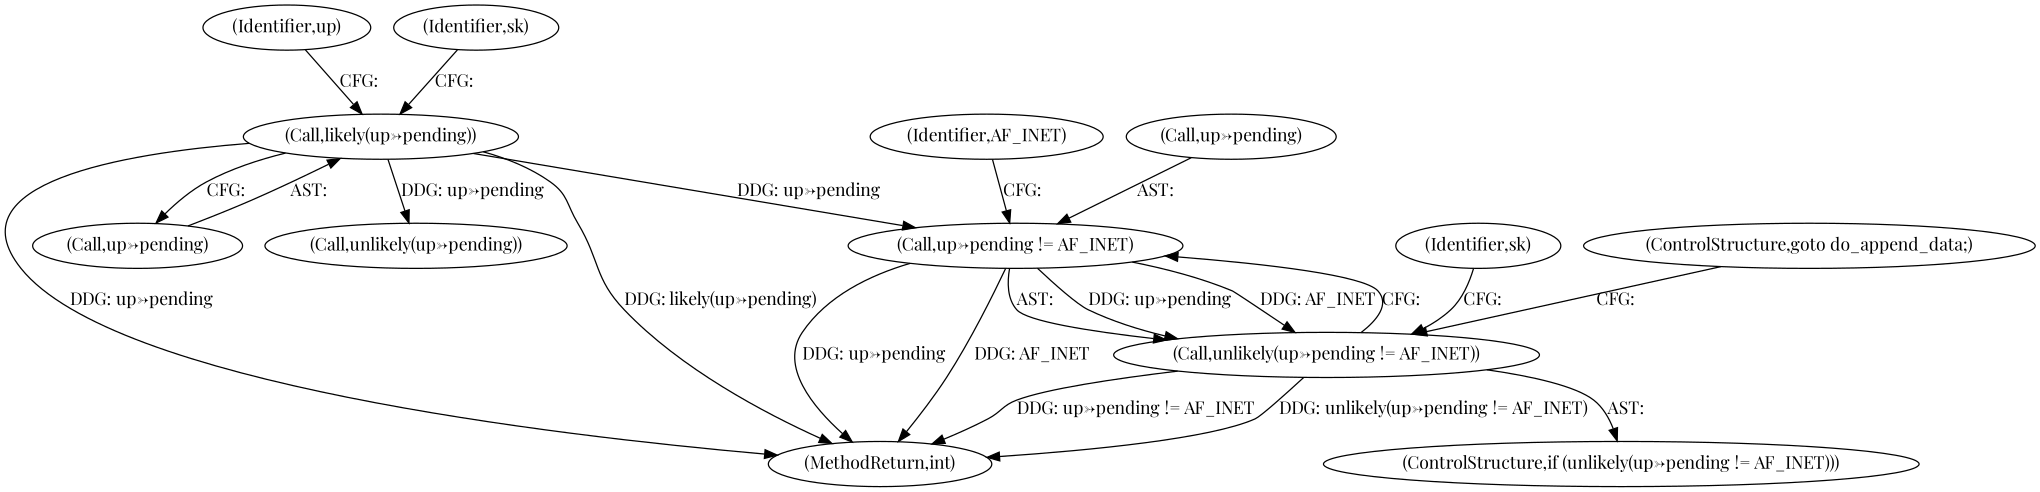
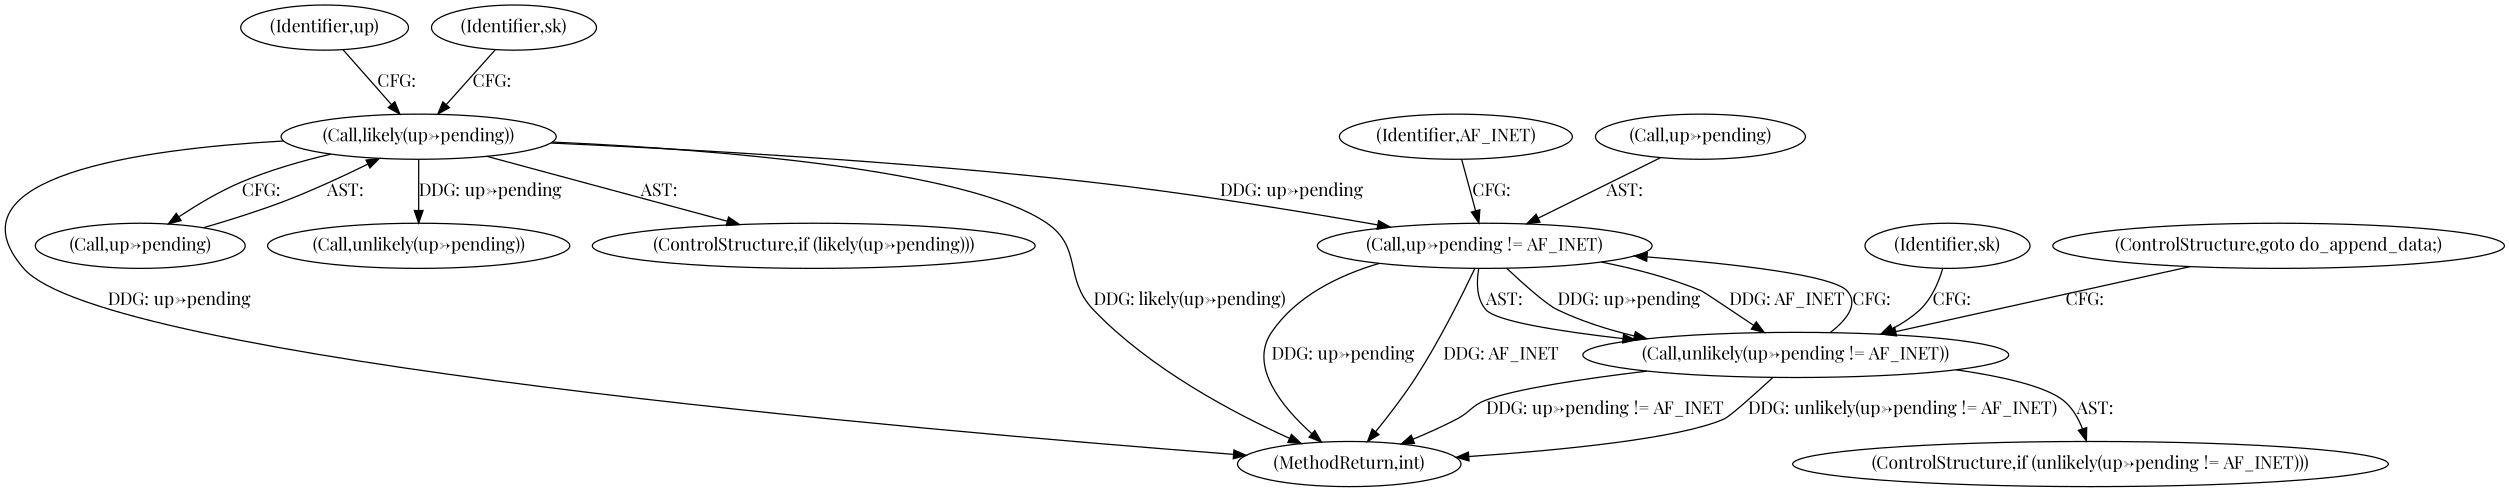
node "(ControlStructure,if (likely(up->pending)))": added
